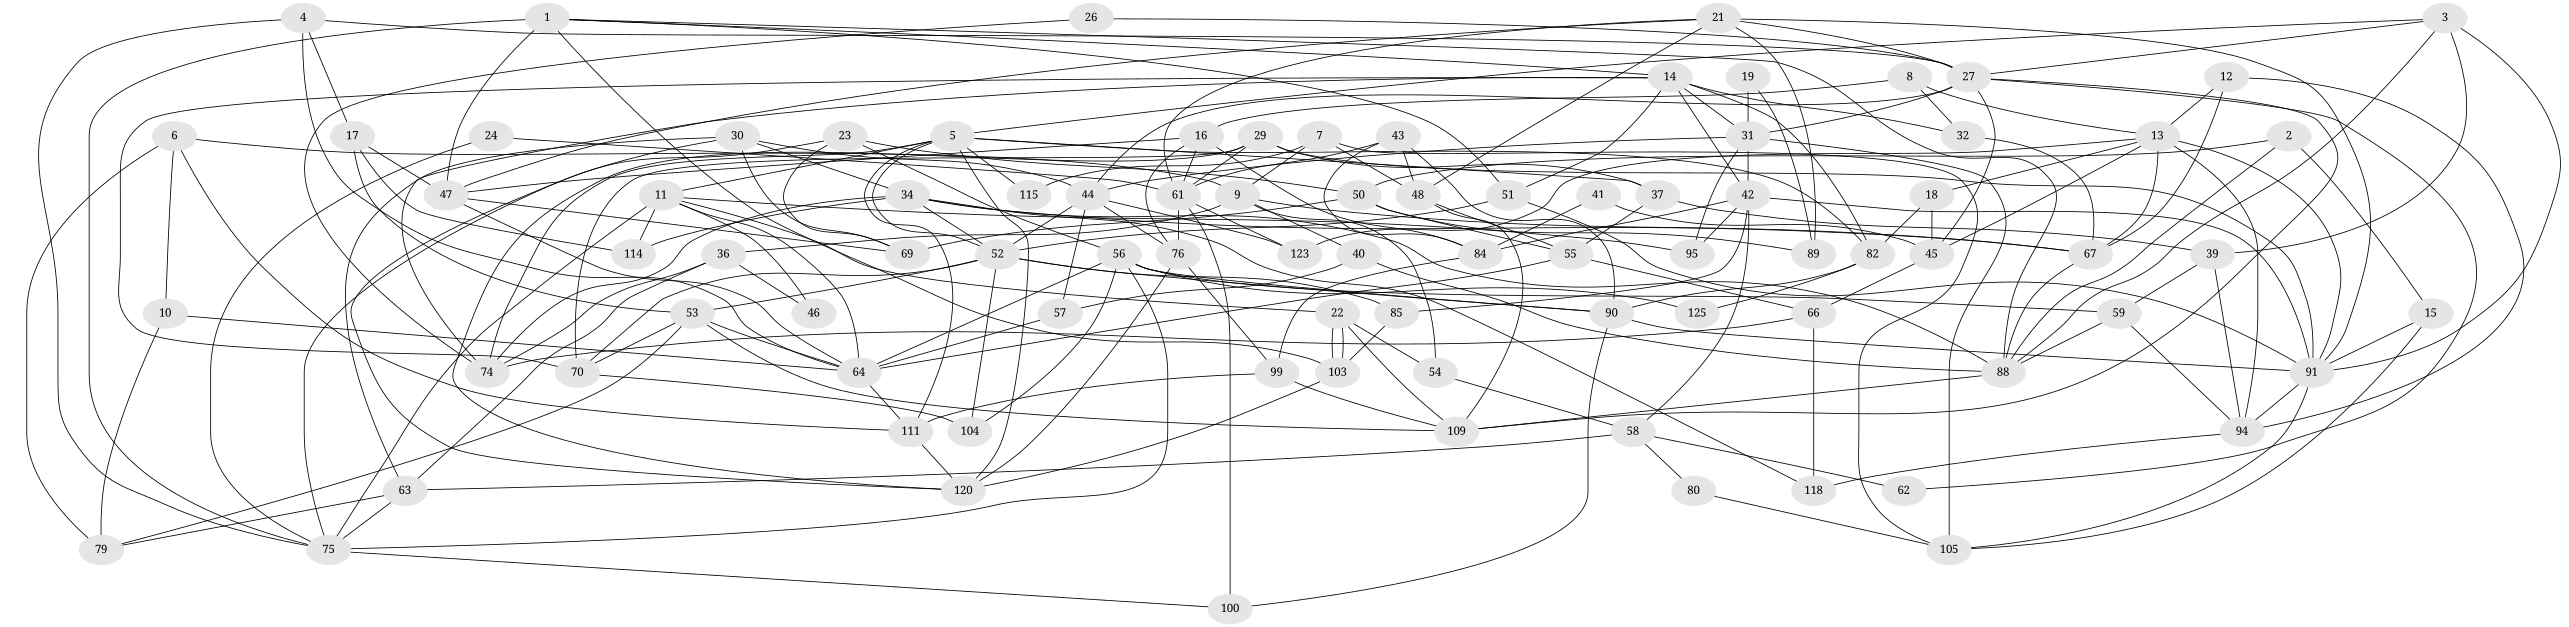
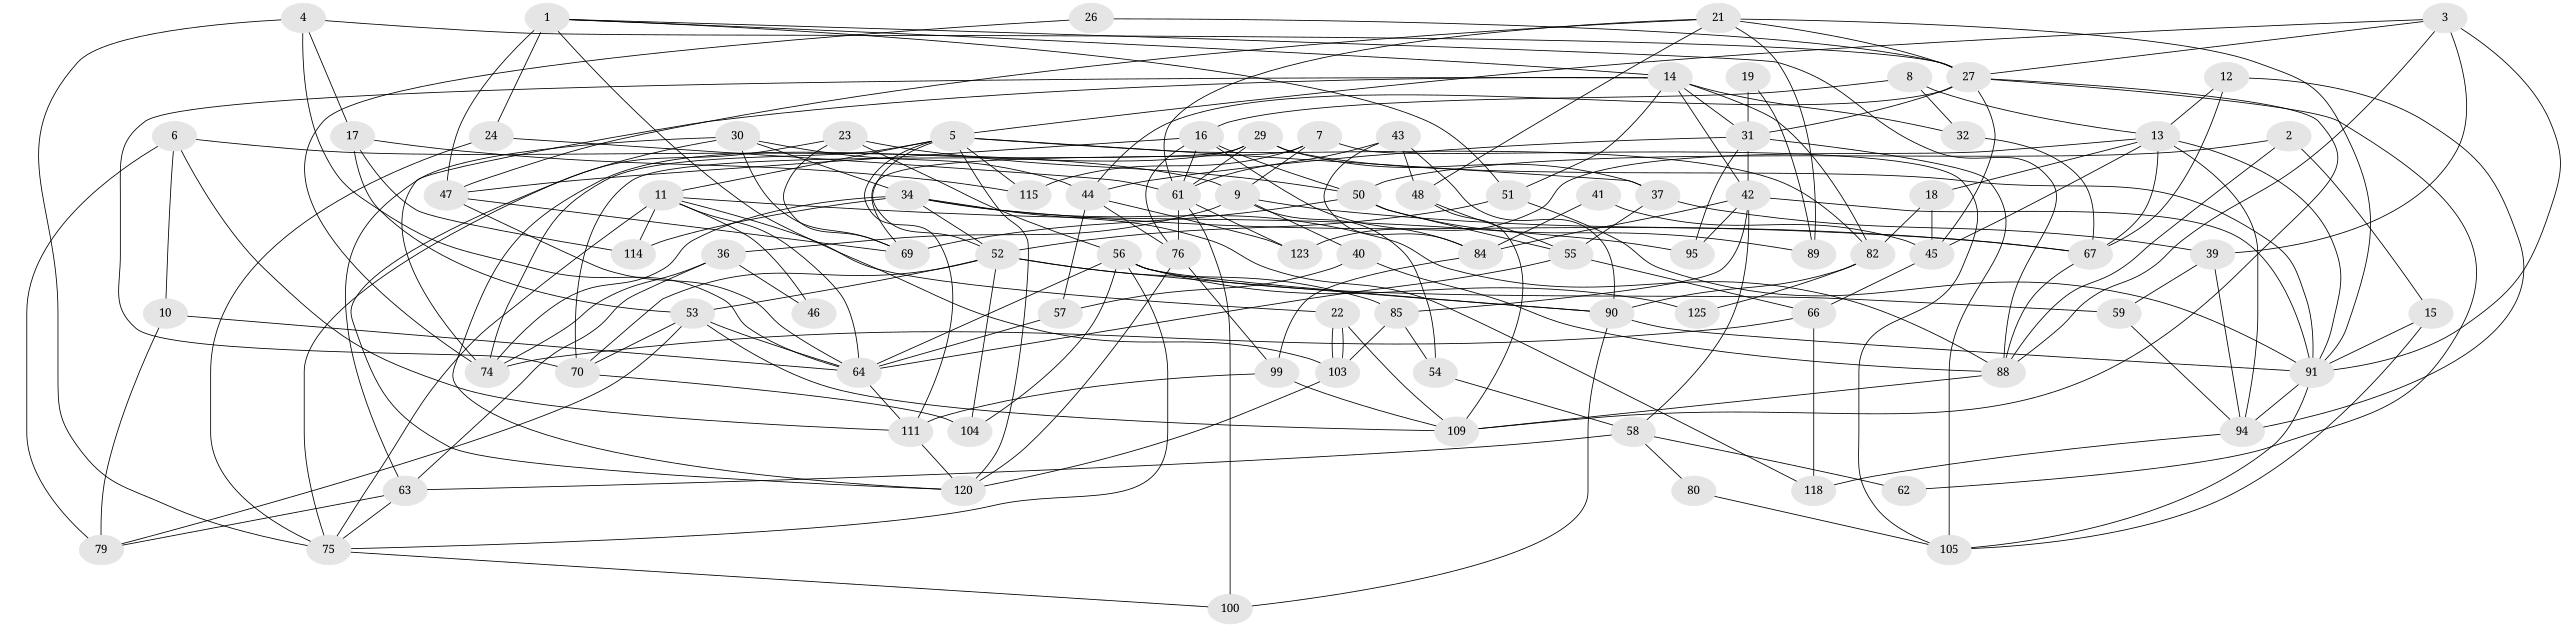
edge "17" -- "47": now "17" -- "115"
edge "1" -- "75": now "1" -- "24"
edge "16" -- "50": added
edge "7" -- "48": now "7" -- "69"
edge "44" -- "52": removed
edge "59" -- "88": removed
edge "22" -- "54": now "85" -- "54"
